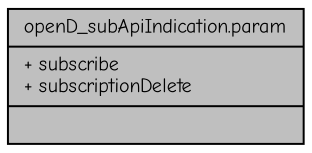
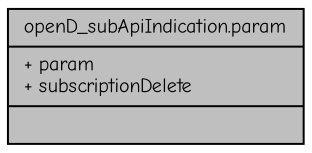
node "openD_subApiIndication.param": text "+ subscribe" -> "+ param"
